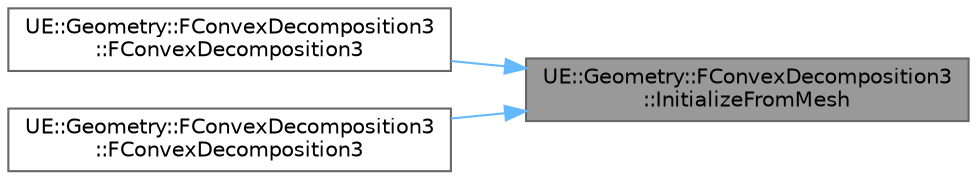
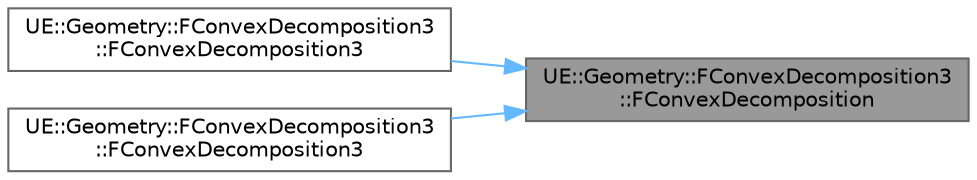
node "UE::Geometry::FConvexDecomposition3 ::InitializeFromMesh": label "UE::Geometry::FConvexDecomposition3 ::InitializeFromMesh" -> "UE::Geometry::FConvexDecomposition3 ::FConvexDecomposition"
